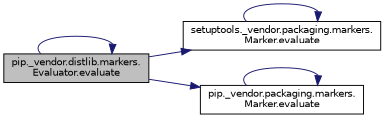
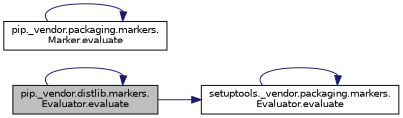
node "setuptools._vendor.packaging.markers. Marker.evaluate": label "setuptools._vendor.packaging.markers. Marker.evaluate" -> "setuptools._vendor.packaging.markers. Evaluator.evaluate"
edge "pip._vendor.distlib.markers. Evaluator.evaluate" -> "pip._vendor.packaging.markers. Marker.evaluate": removed
